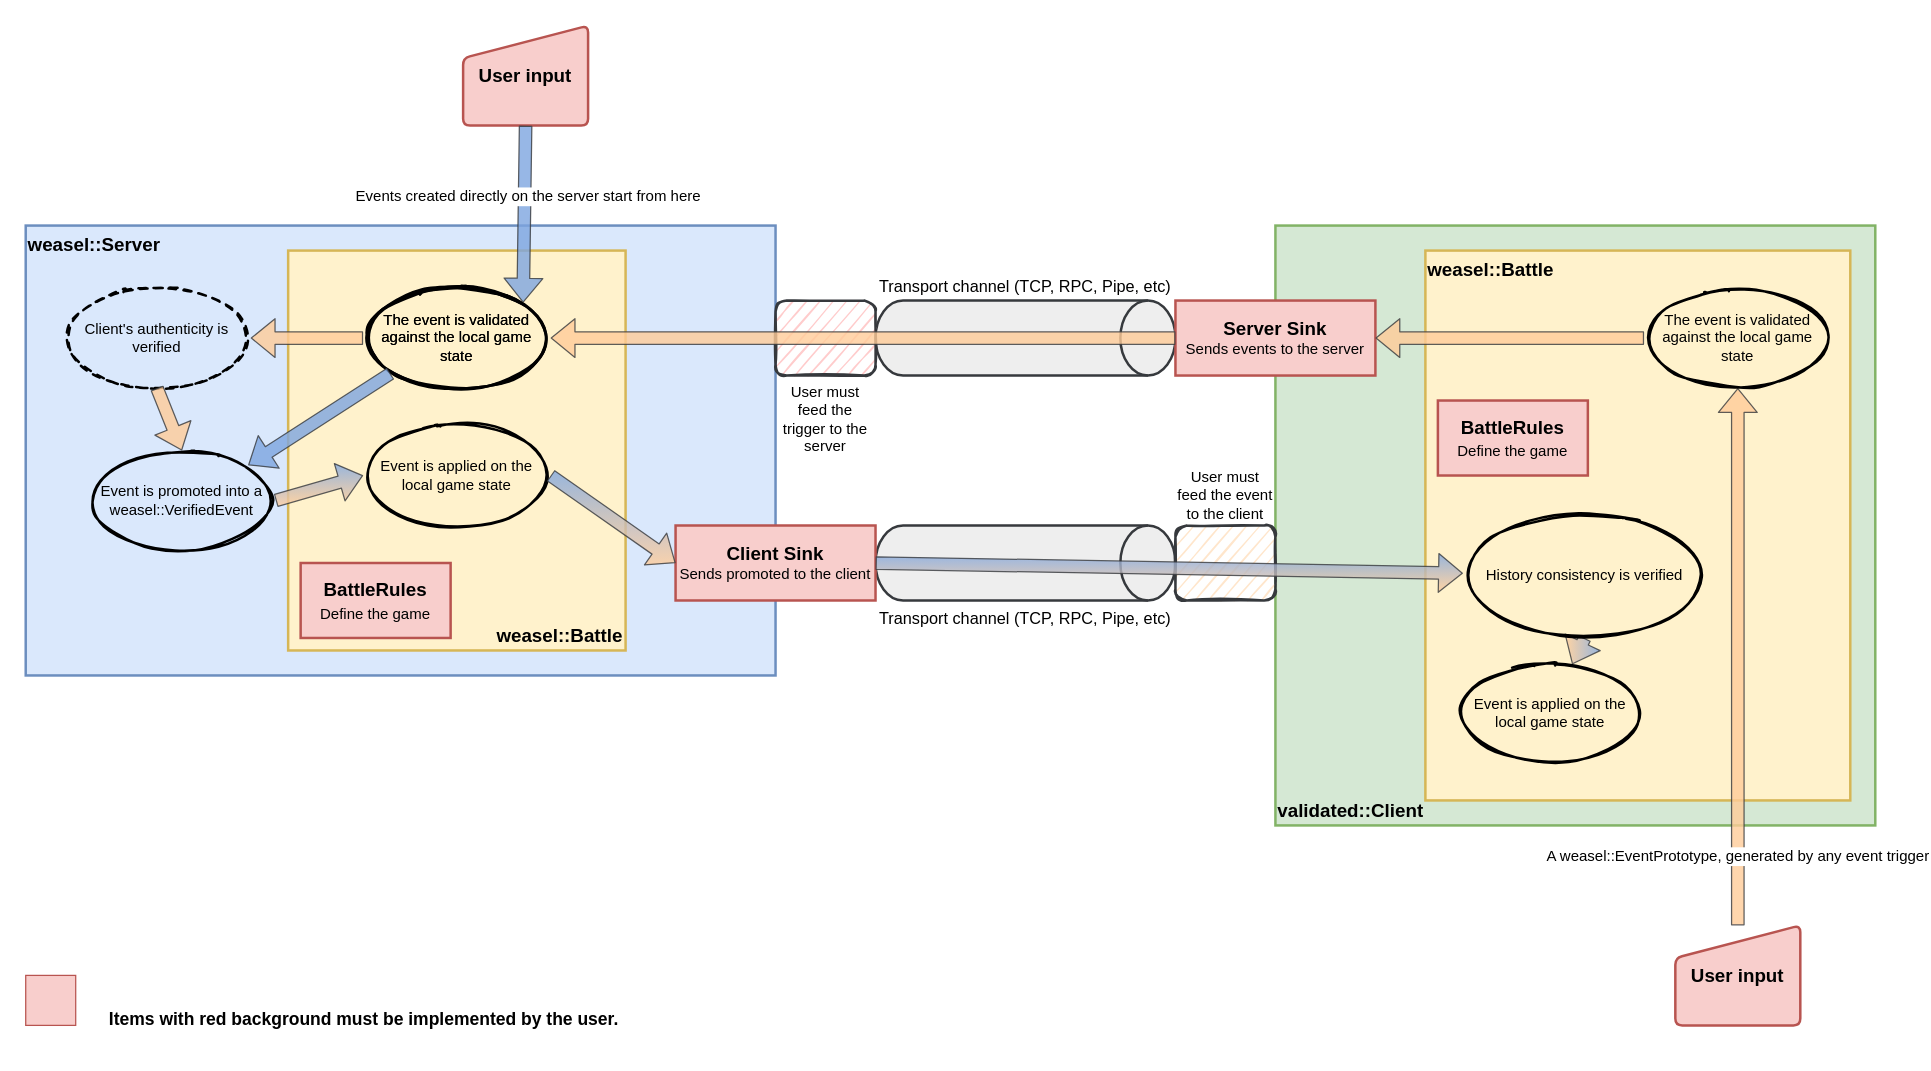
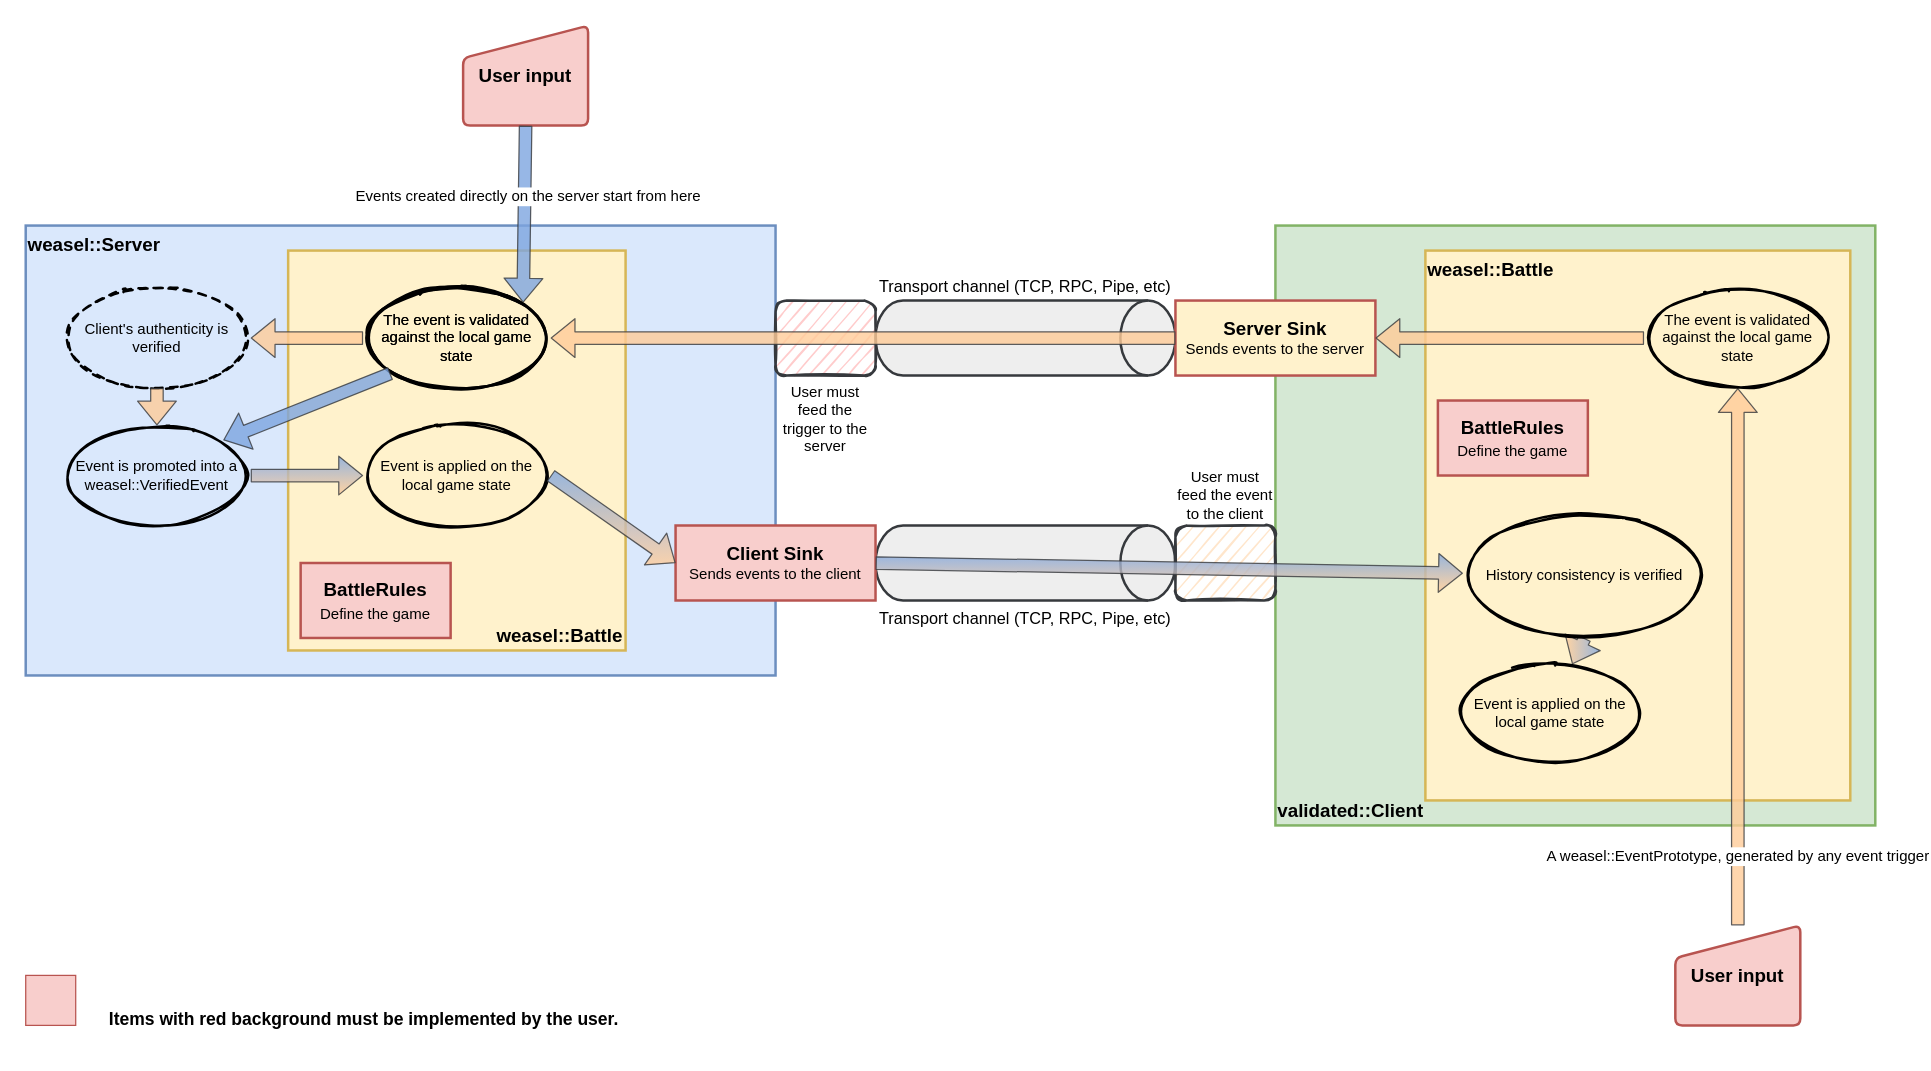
node "Server Sink Sends events to the server": fillcolor #f8cecc -> #fff2cc
node "Event is promoted into a weasel::VerifiedEvent": moved (182, 501) -> (157, 476)
node "Client Sink Sends promoted to the client": label "Client Sink Sends promoted to the client" -> "Client Sink Sends events to the client"
